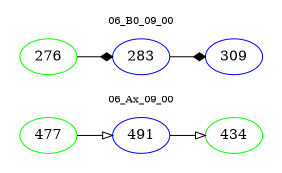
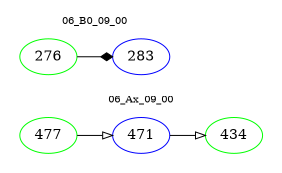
node "309": removed
node "491": label "491" -> "471"
